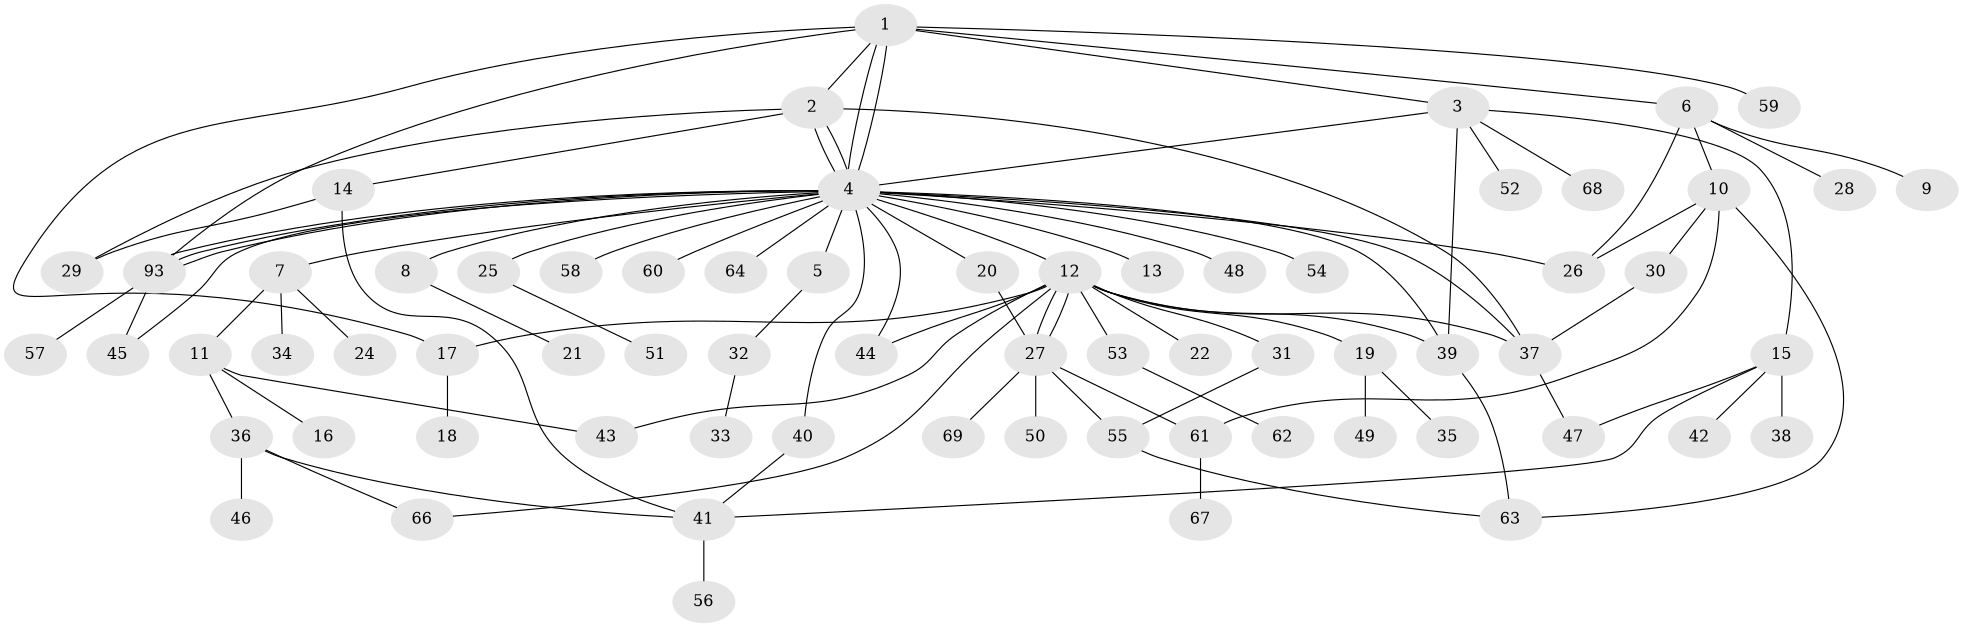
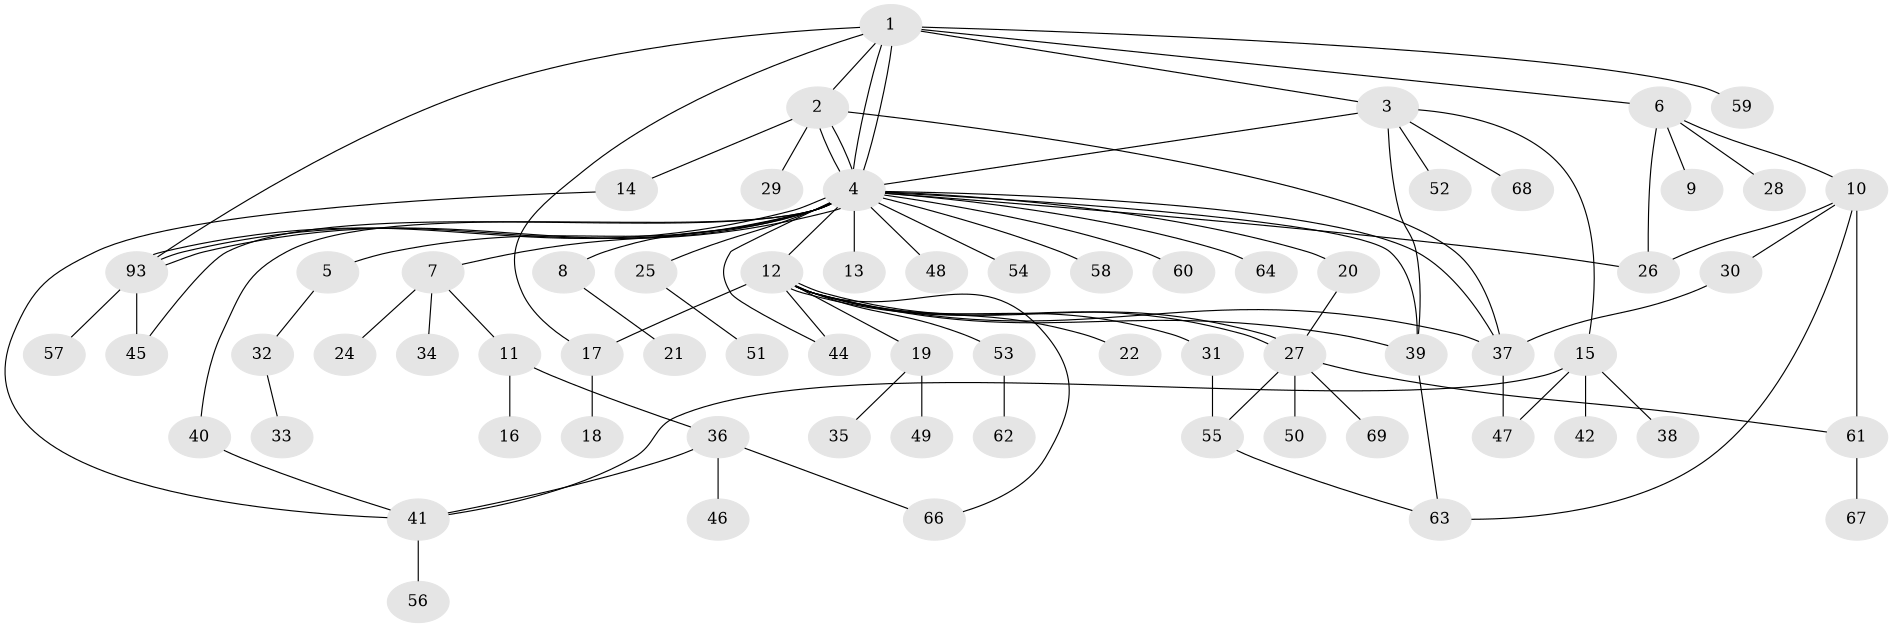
edge "14" -- "29": removed
node "43": removed
